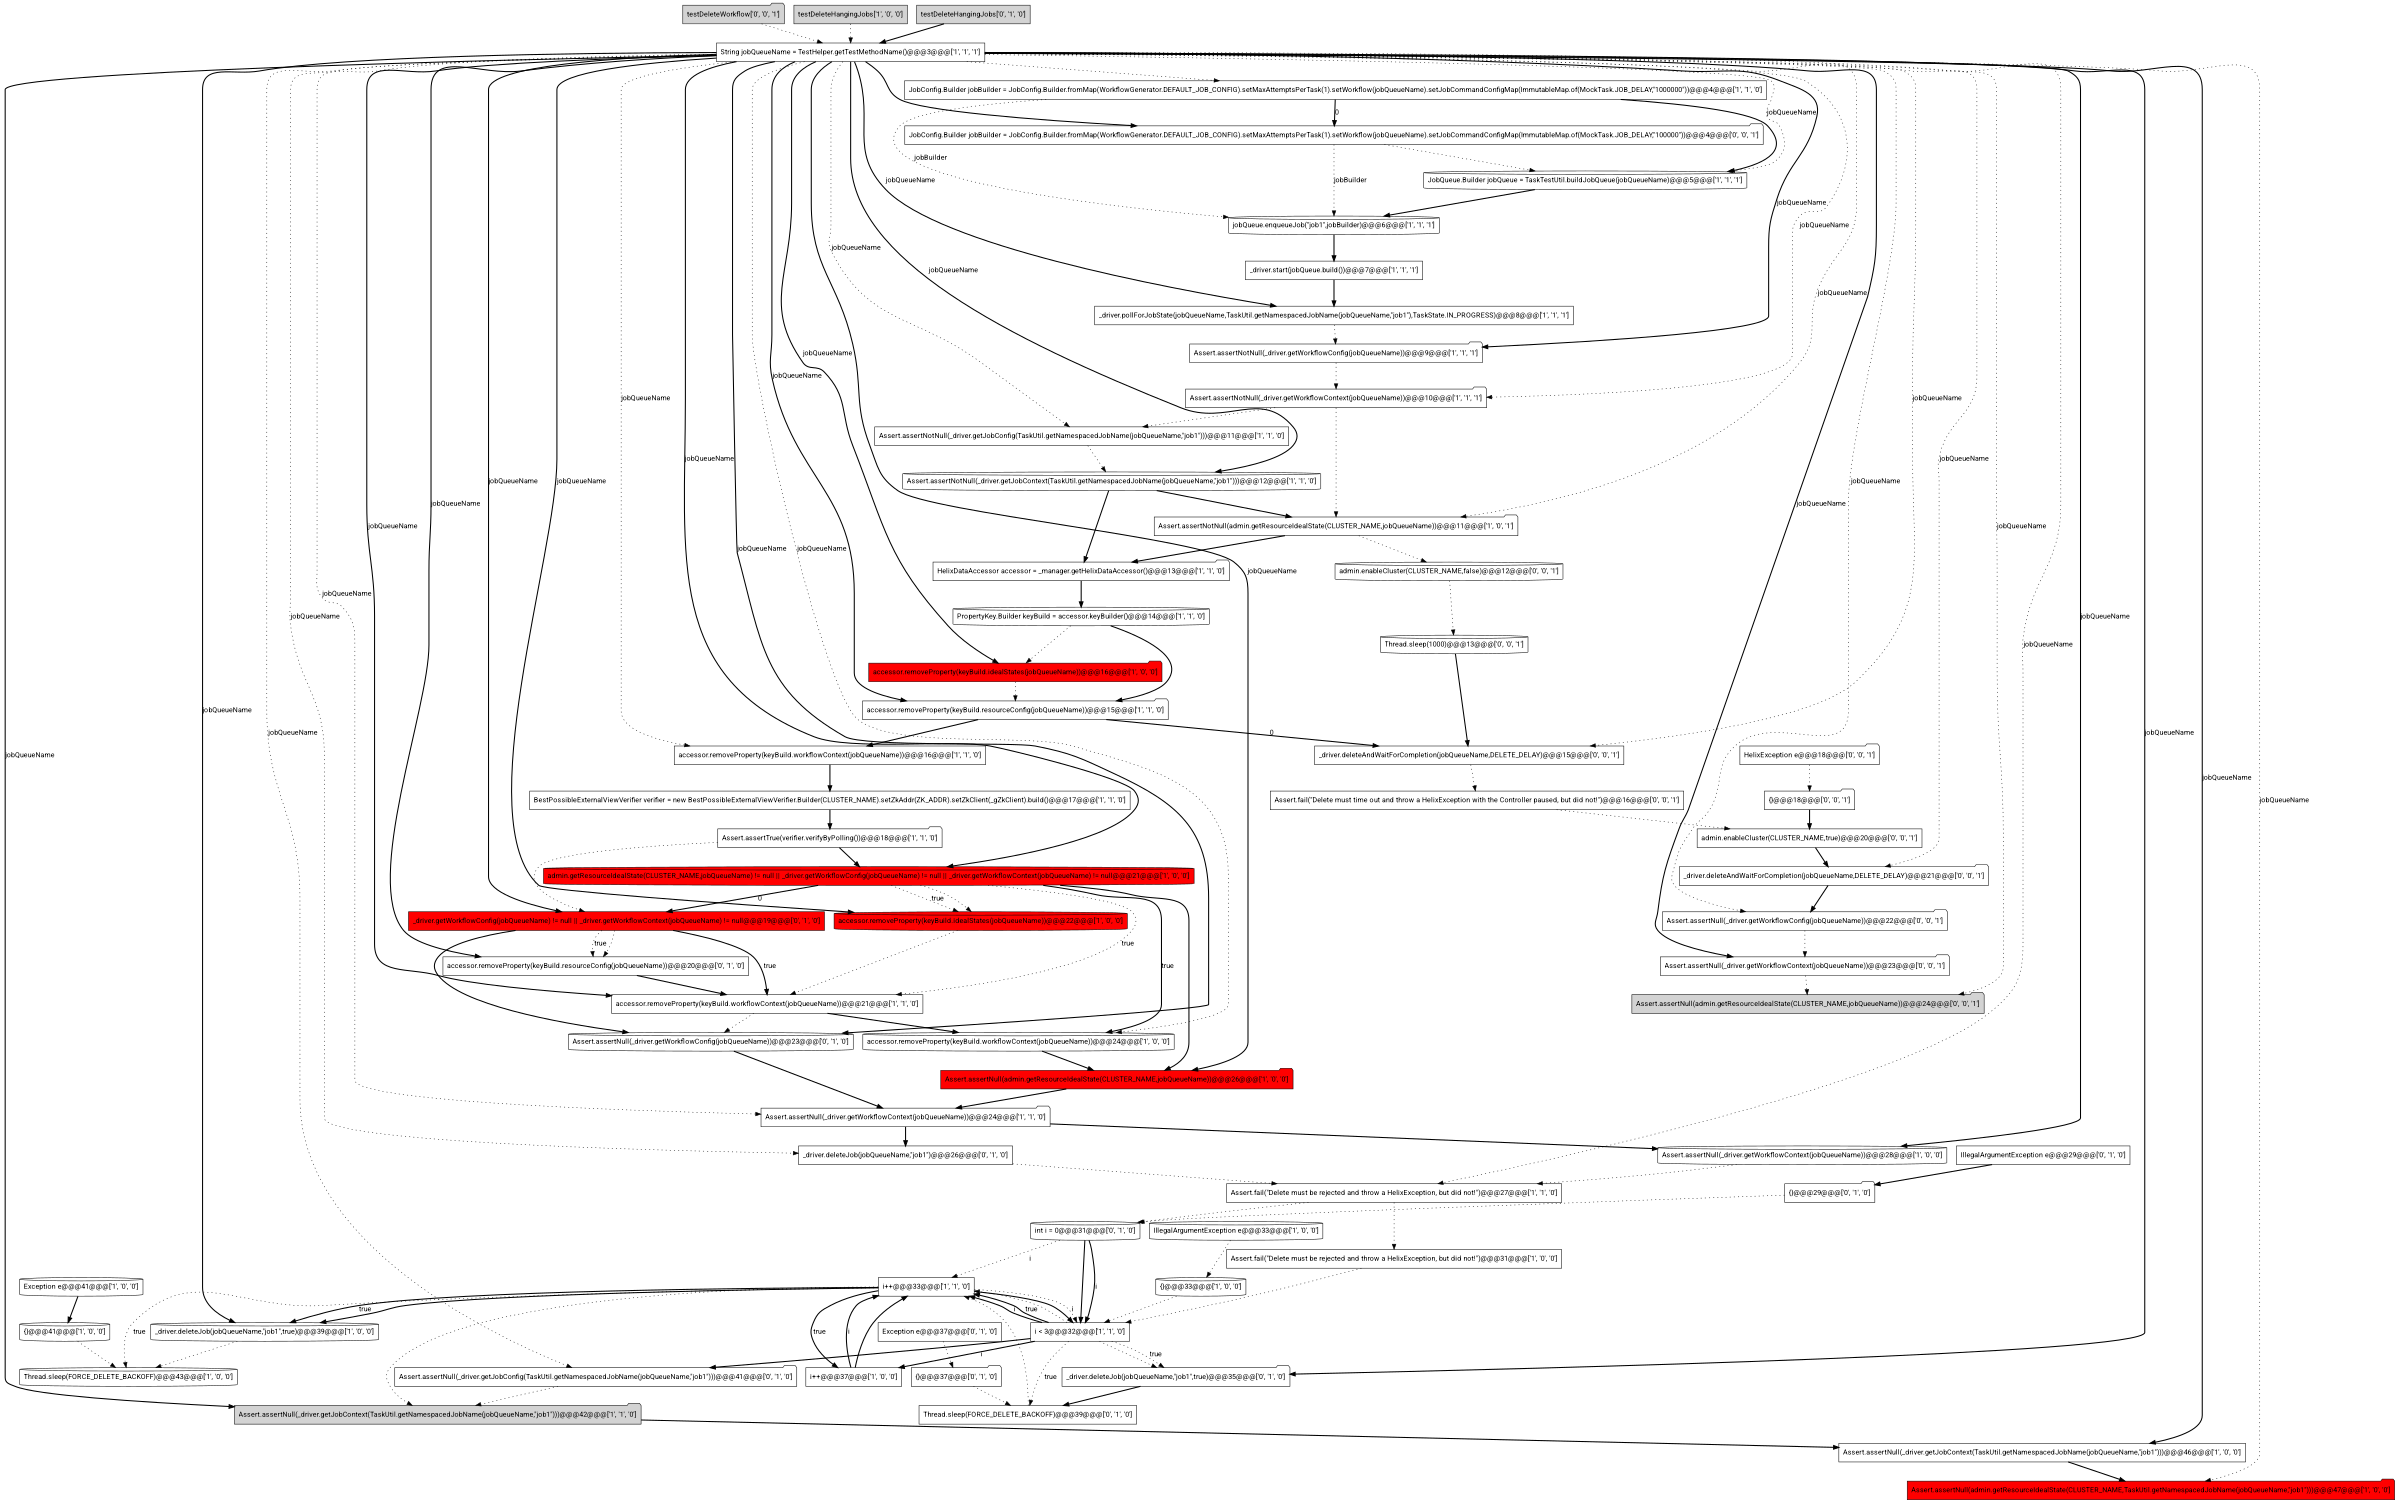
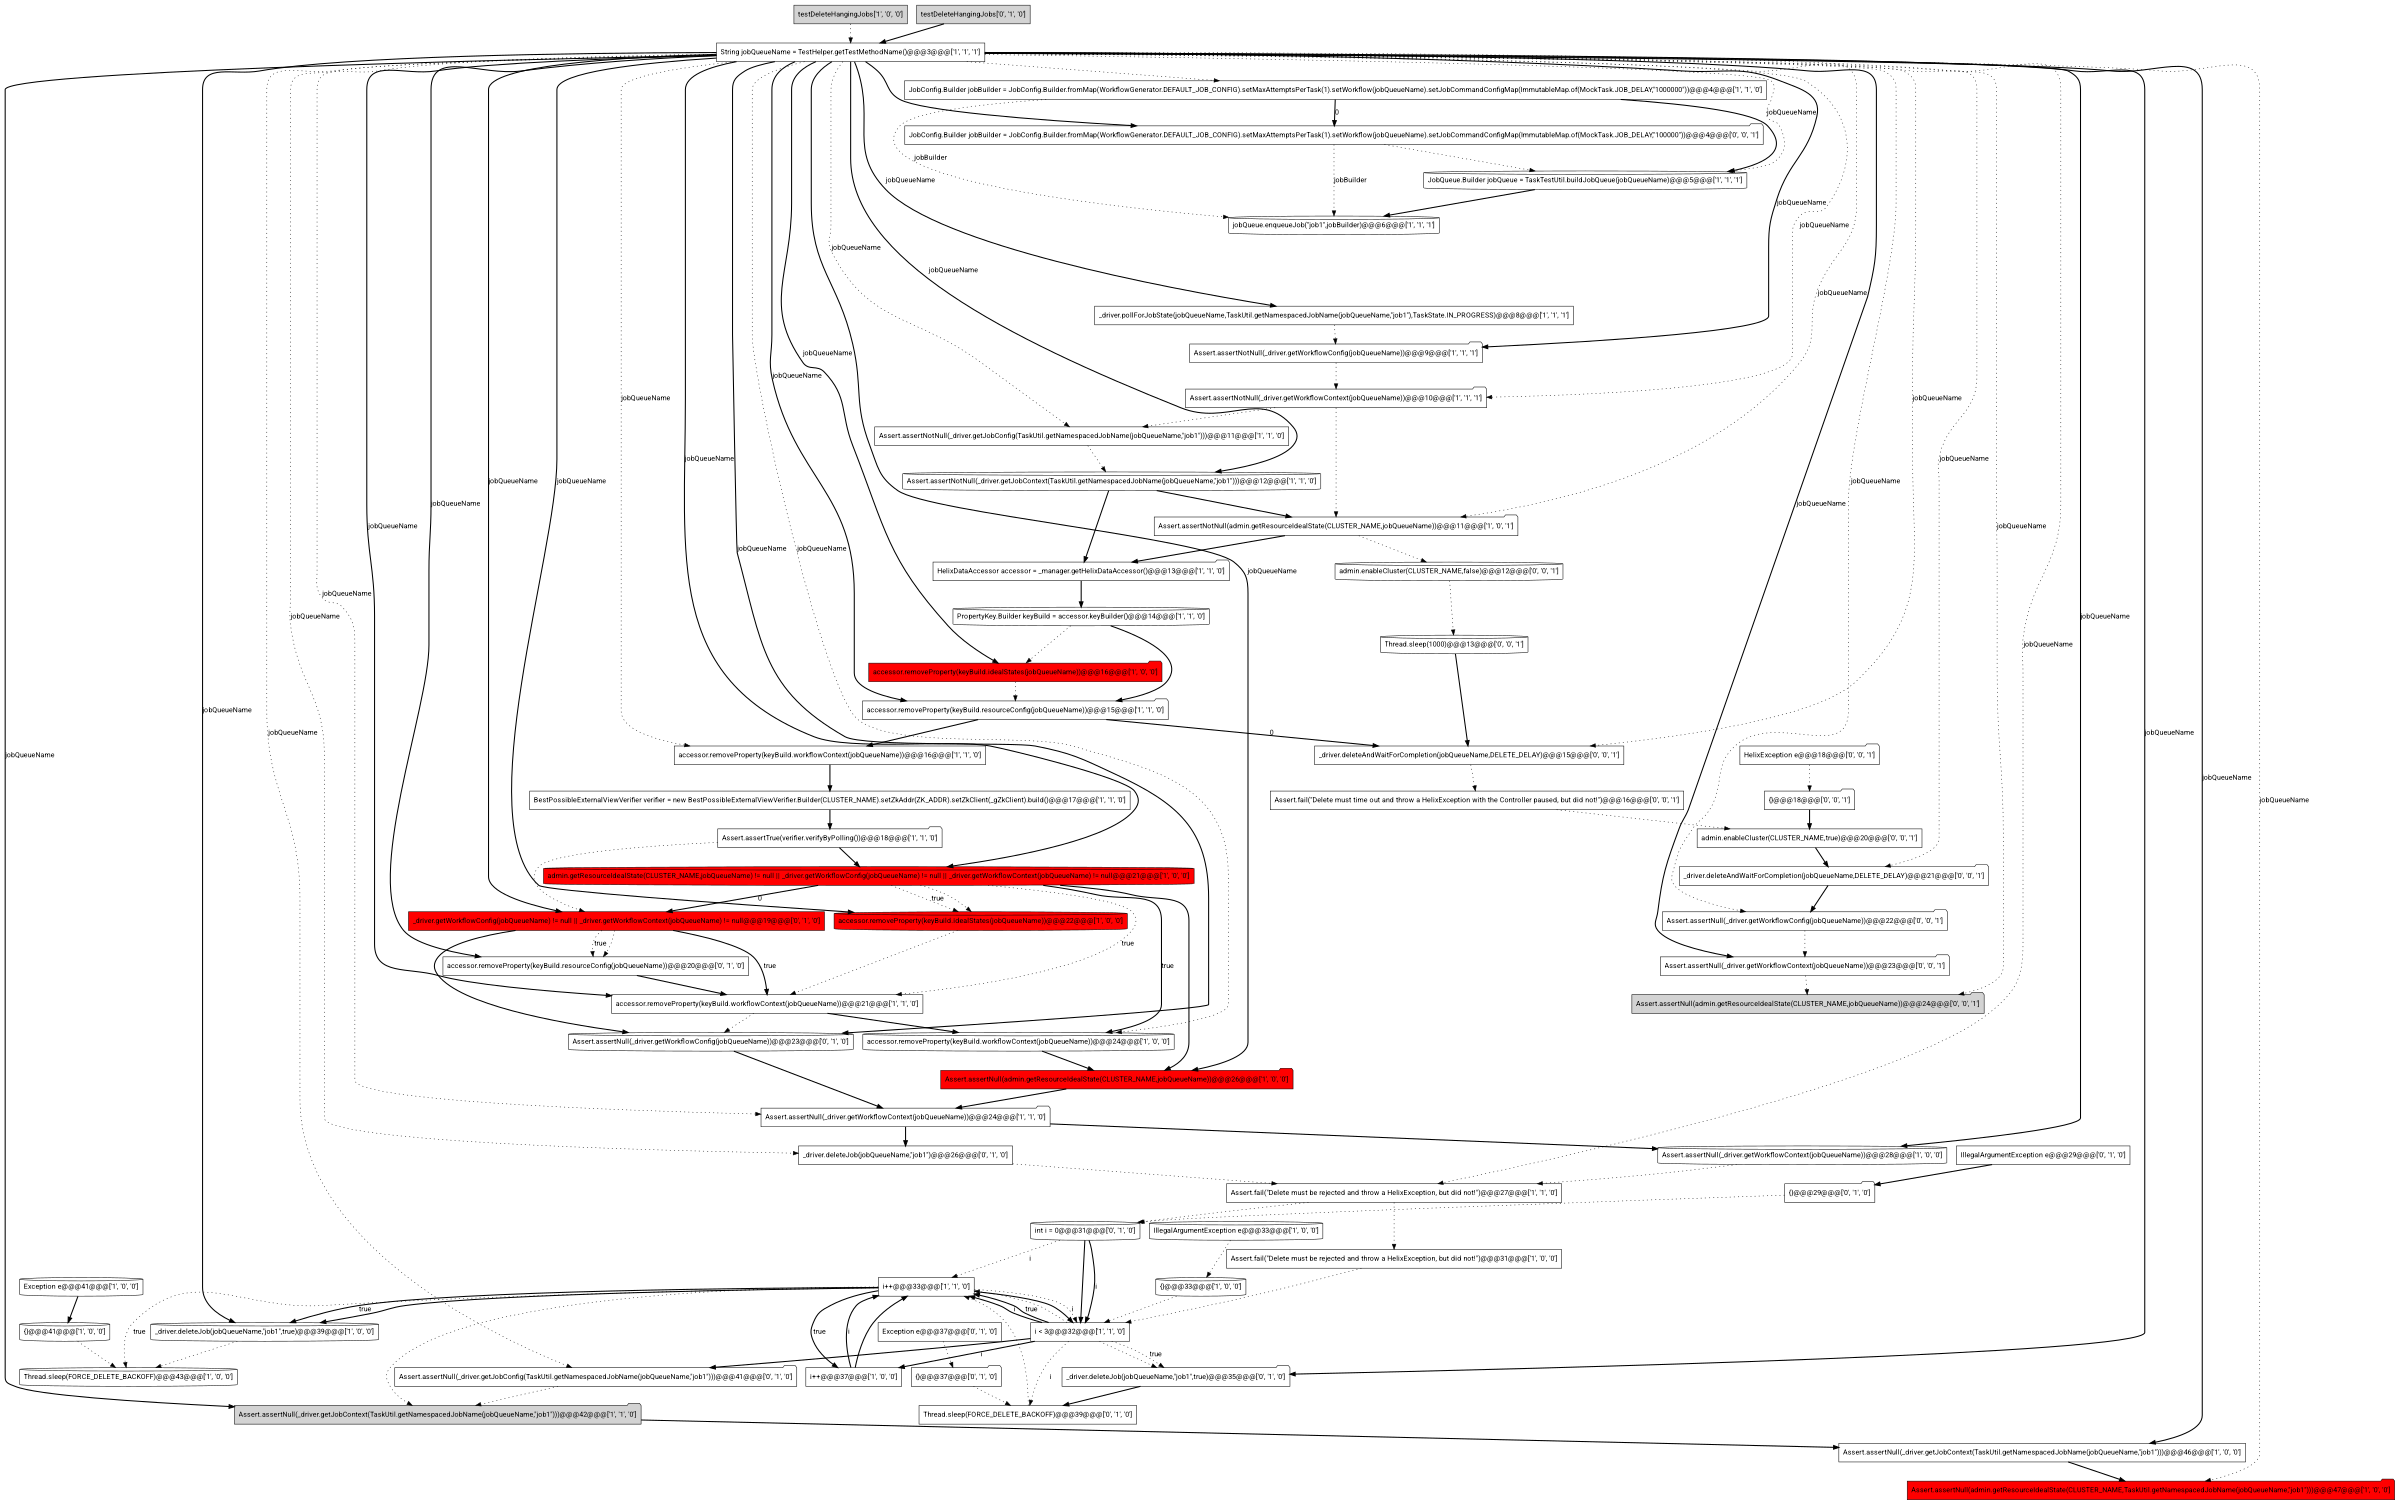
node "testDeleteWorkflow['0', '0', '1']": removed
node "_driver.start(jobQueue.build())@@@7@@@['1', '1', '1']": removed
edge "i < 3@@@32@@@['1', '1', '0']" -> "Thread.sleep(FORCE_DELETE_BACKOFF)@@@39@@@['0', '1', '0']": label "true" -> "i"
